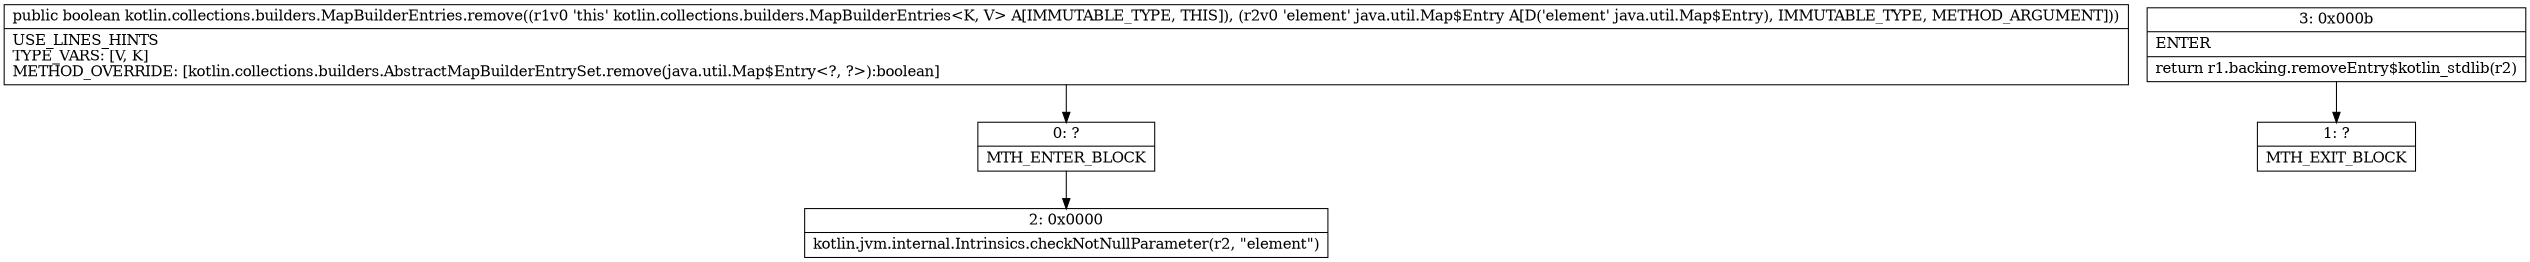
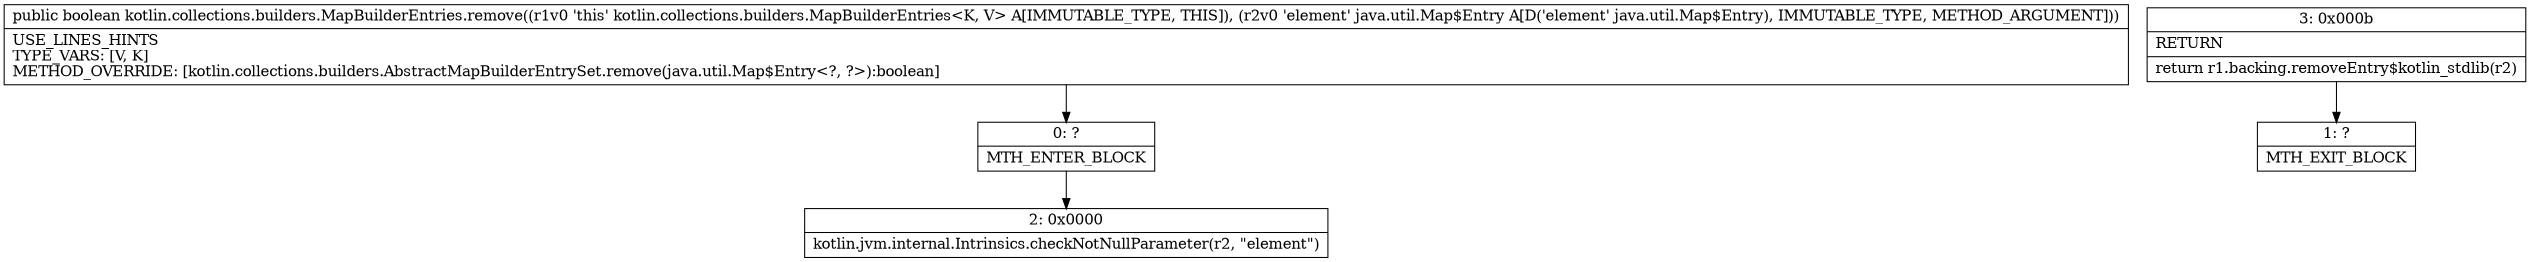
node "3: 0x000b": text "ENTER" -> "RETURN"
